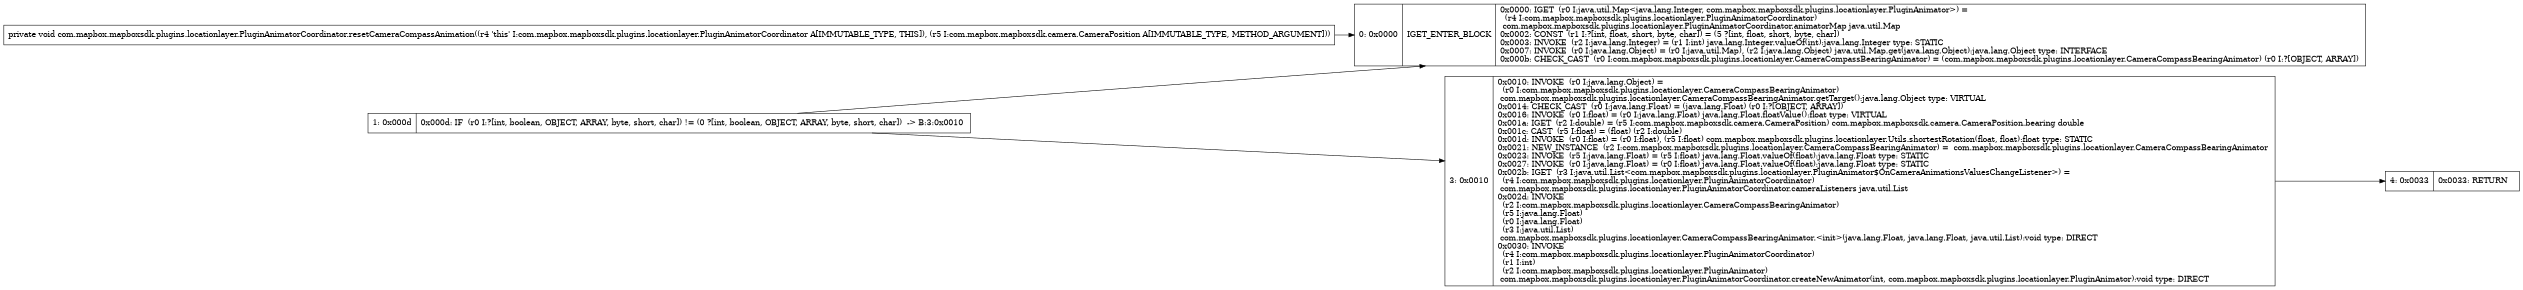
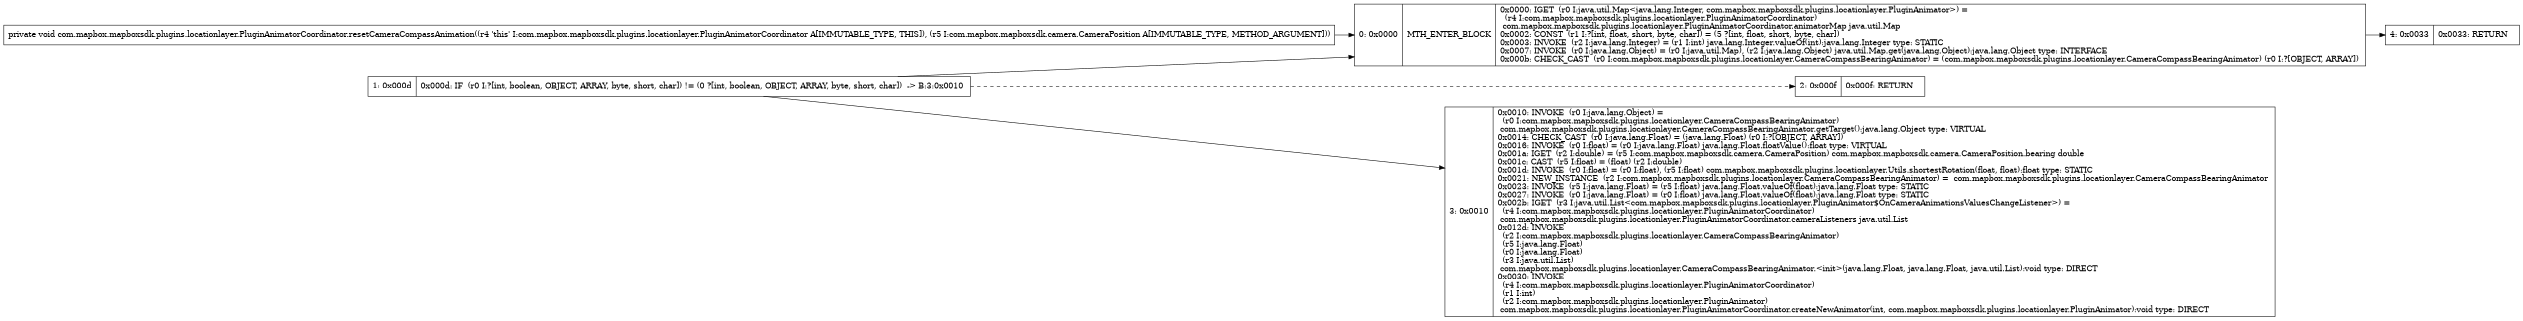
node "0: 0x0000": text "IGET_ENTER_BLOCK" -> "MTH_ENTER_BLOCK"
node "2: 0x000f": added
edge "3: 0x0010" -> "4: 0x0033": now "0: 0x0000" -> "4: 0x0033"
node "3: 0x0010": text "0x002d: INVOKE" -> "0x012d: INVOKE"
